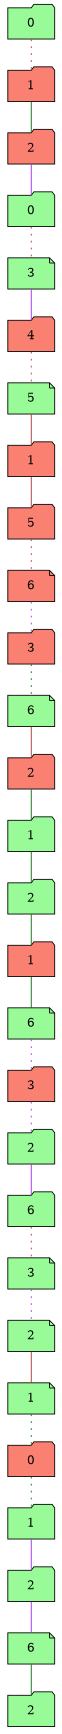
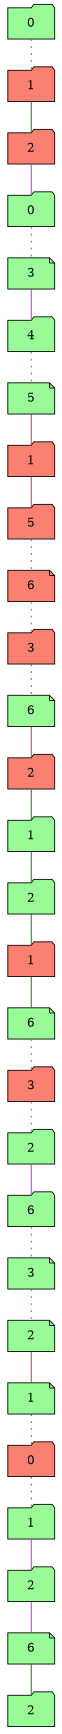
node "4": fillcolor salmon -> palegreen
